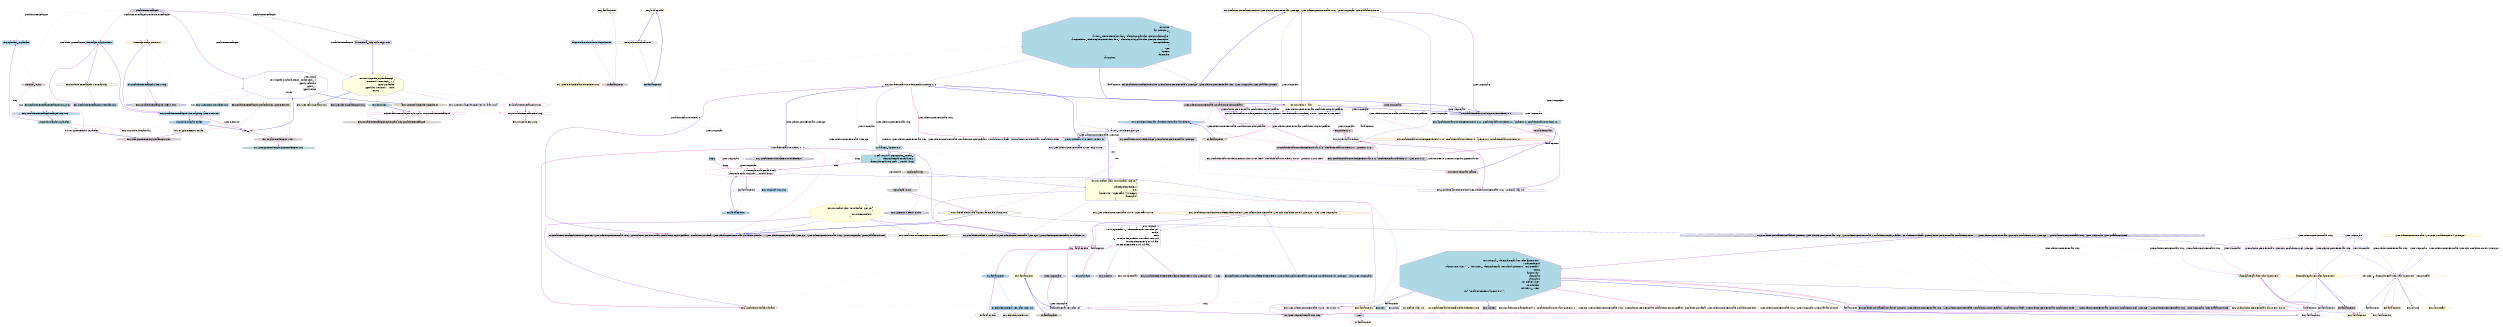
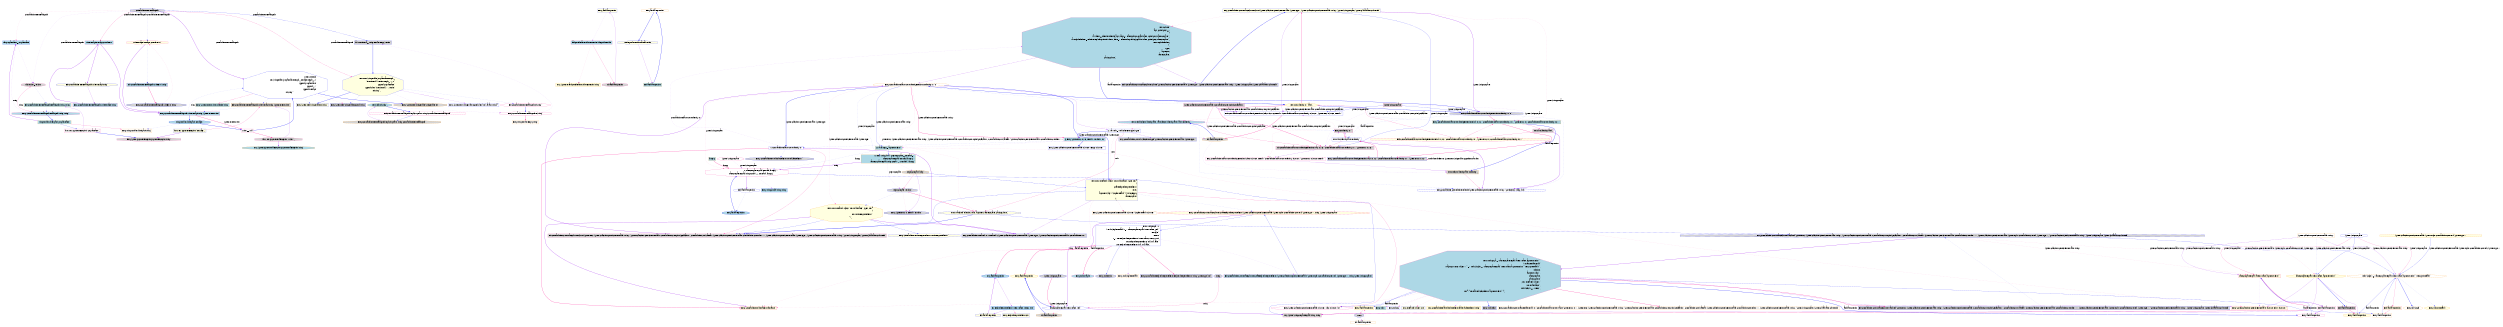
edge "CommandLine.Text.HeadingInfo" -> "this.version = version": label "CommandLine.System.HeadingInfo" -> "CommandLine.Text.HeadingInfo"
